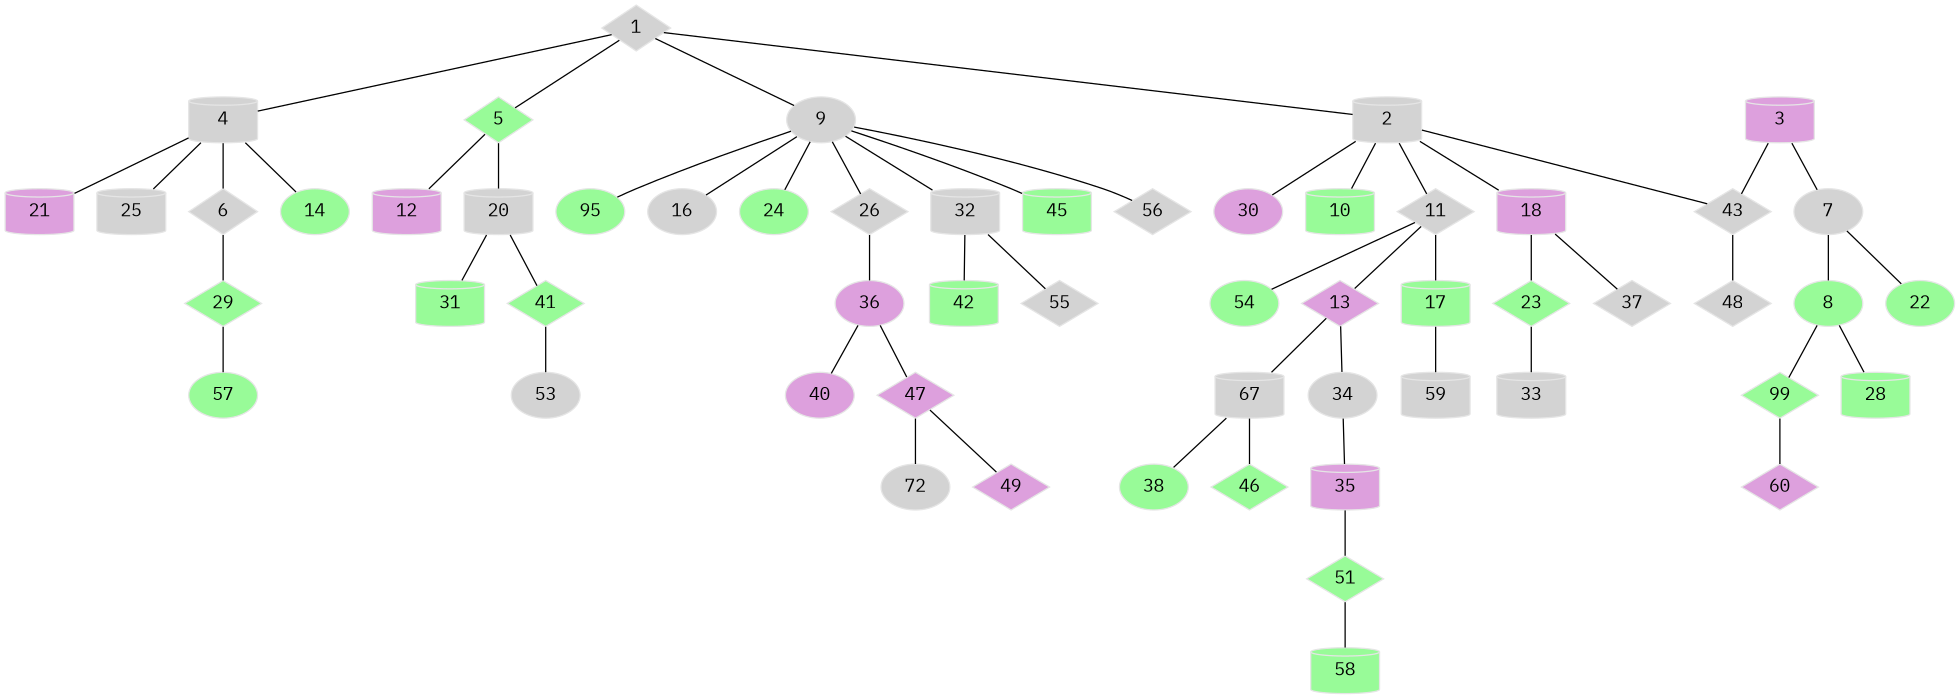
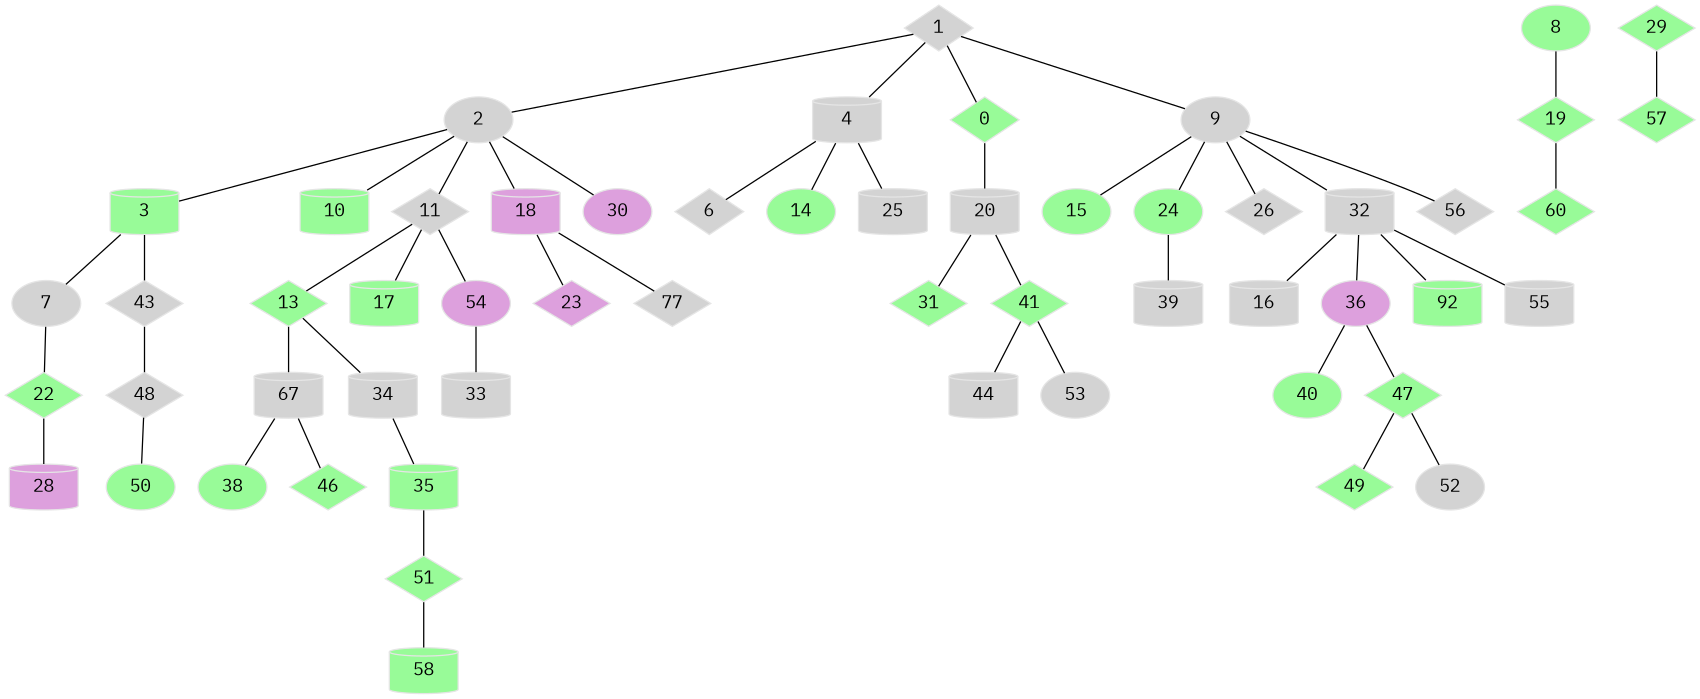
node "5": label "5" -> "0"
node "2": shape cylinder -> ellipse
node "3": fillcolor plum -> palegreen
edge "9" -- "16": now "32" -- "16"
edge "2" -- "43": now "2" -- "3"
node "21": removed
node "12": removed
node "95": label "95" -> "15"
node "16": shape ellipse -> cylinder
node "45": removed
edge "6" -- "29": removed
edge "26" -- "36": now "32" -- "36"
edge "7" -- "8": removed
node "31": shape cylinder -> diamond
node "42": label "42" -> "92"
node "55": shape diamond -> cylinder
node "39": added
node "54": fillcolor palegreen -> plum
node "13": fillcolor plum -> palegreen
node "23": fillcolor palegreen -> plum
node "37": label "37" -> "77"
node "22": shape ellipse -> diamond
edge "23" -- "33": now "54" -- "33"
edge "8" -- "28": now "22" -- "28"
node "57": shape ellipse -> diamond
node "40": fillcolor plum -> palegreen
node "47": fillcolor plum -> palegreen
node "44": added
node "34": shape ellipse -> cylinder
node "59": removed
node "99": label "99" -> "19"
node "28": fillcolor palegreen -> plum
node "50": added
node "72": label "72" -> "52"
node "49": fillcolor plum -> palegreen
node "35": fillcolor plum -> palegreen
node "60": fillcolor plum -> palegreen
